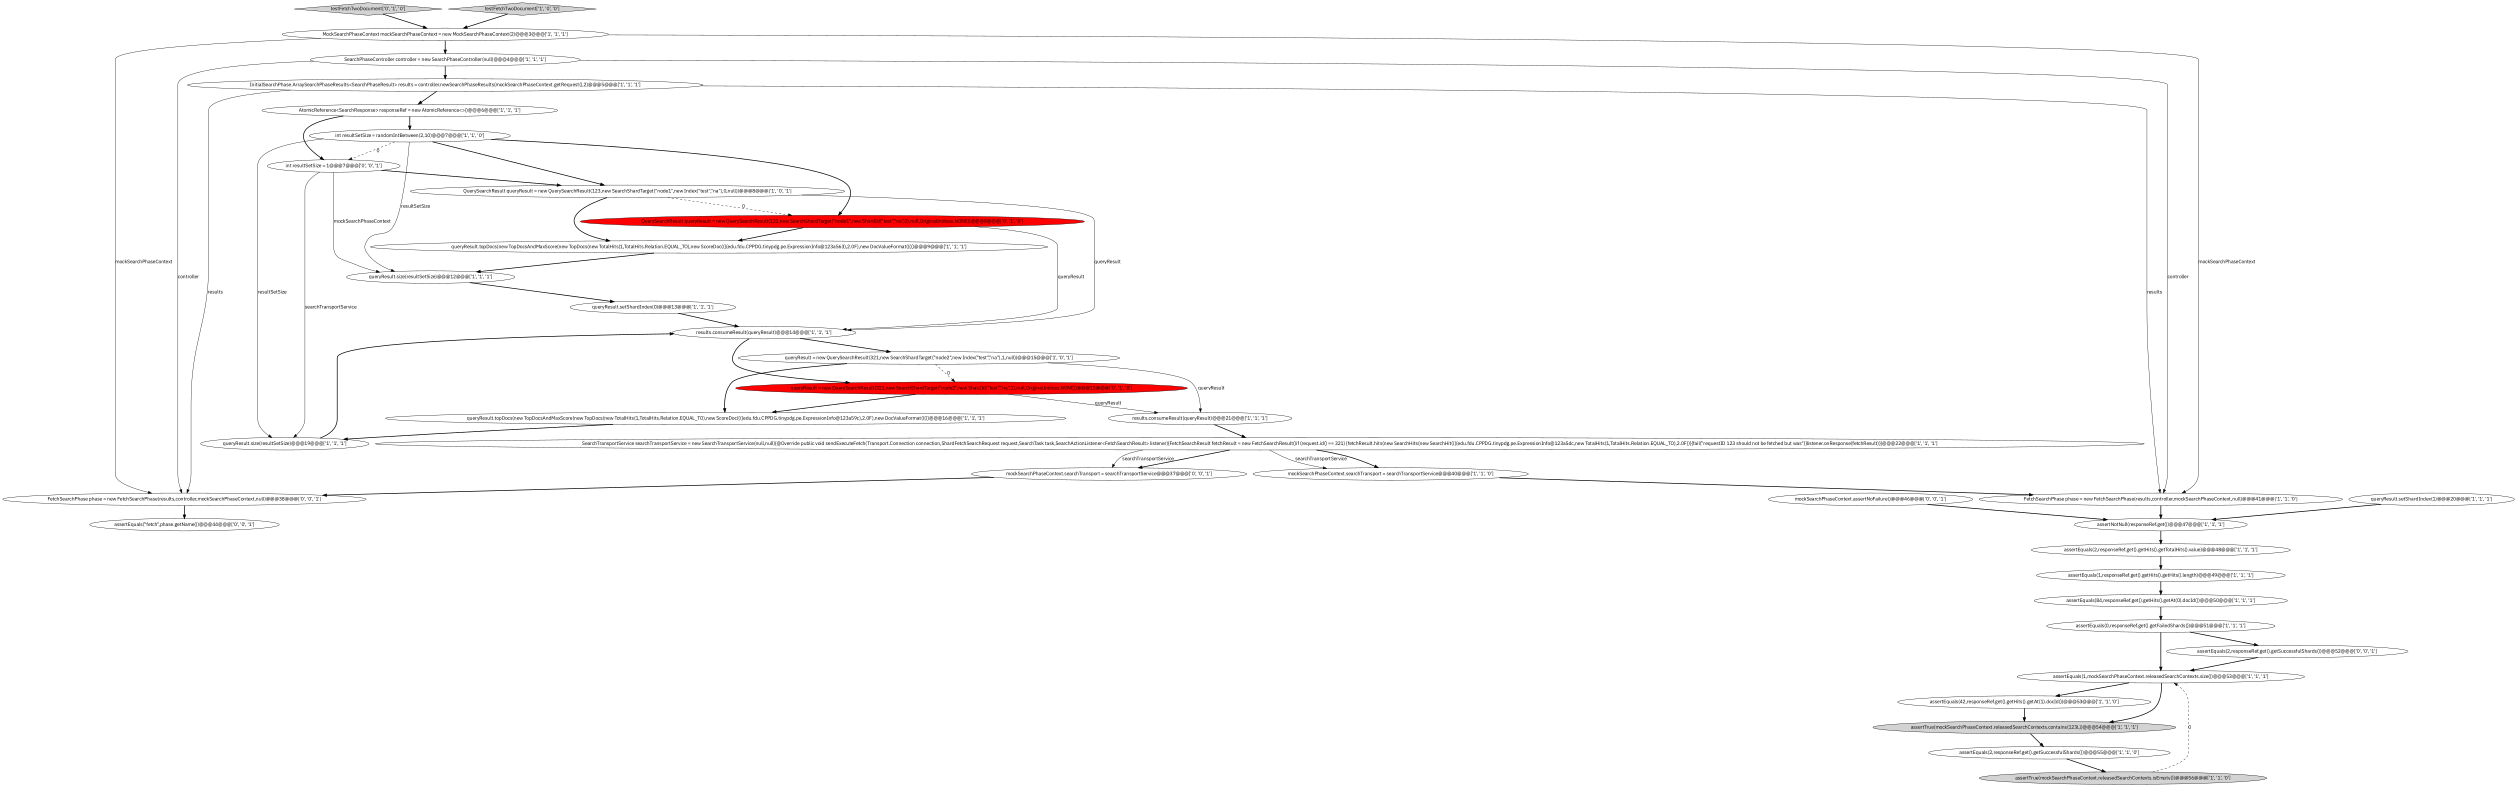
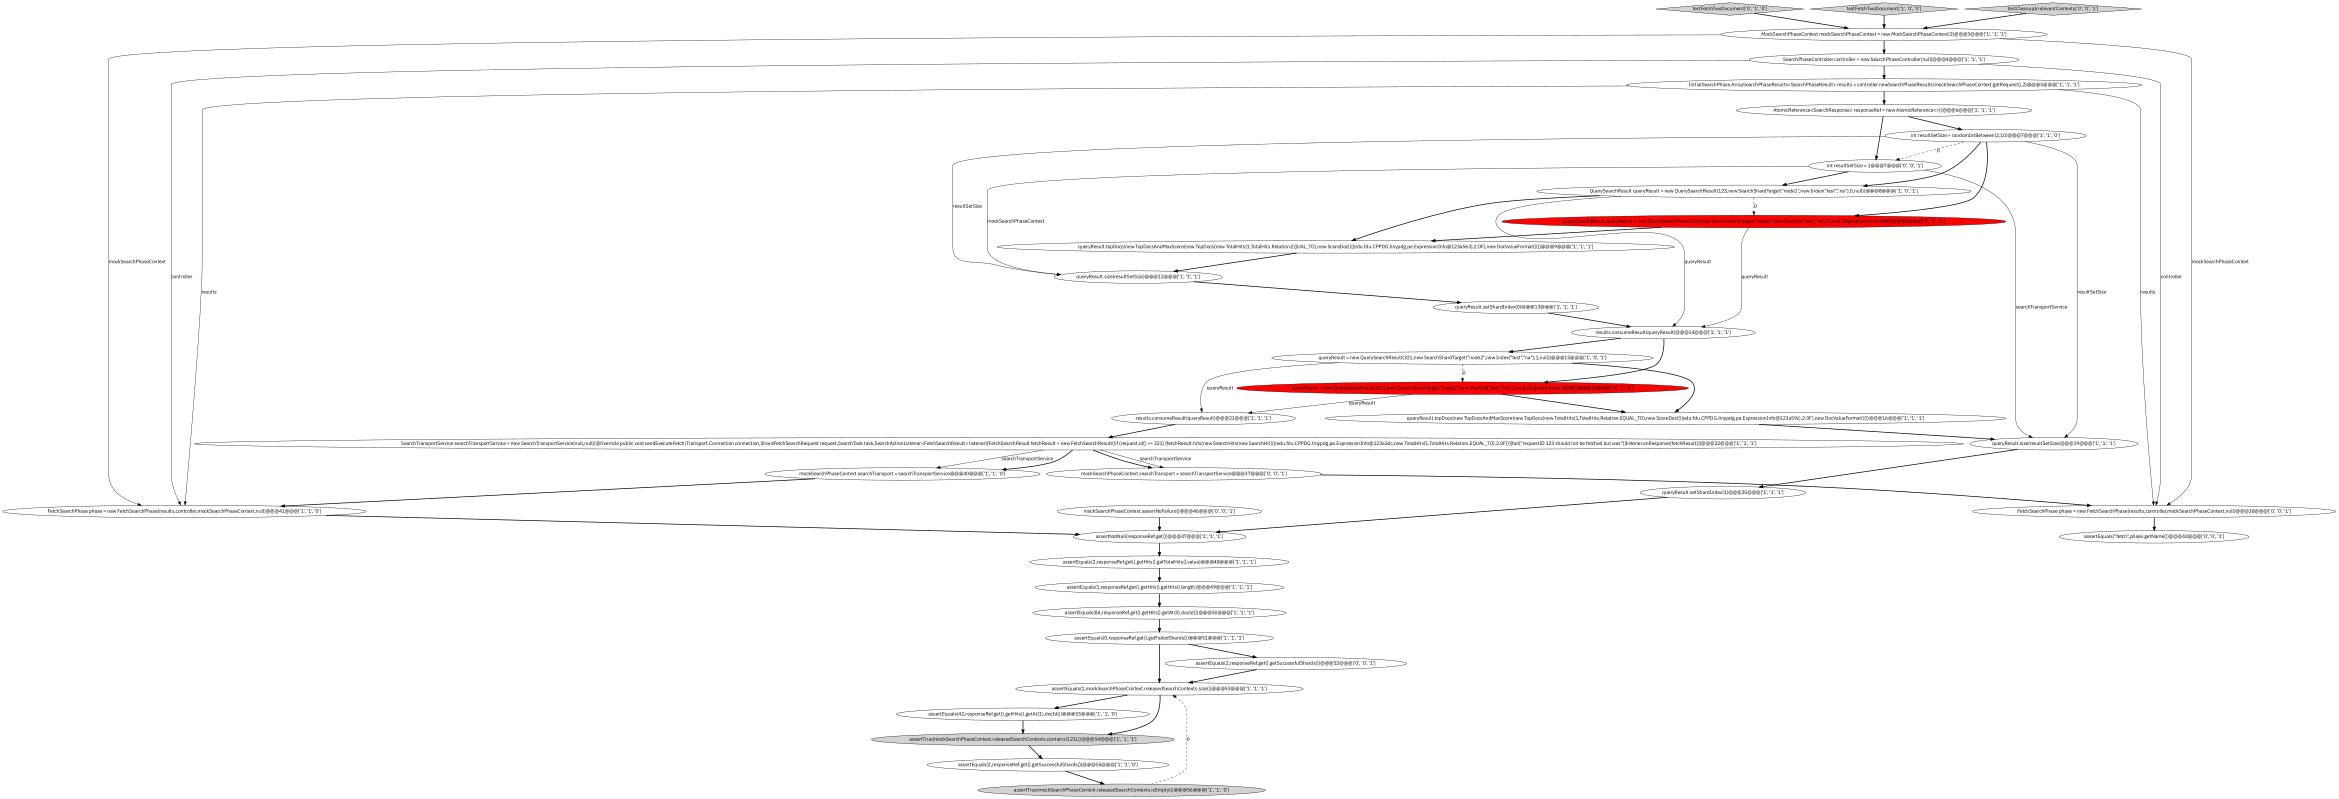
node "testCleanupIrrelevantContexts['0', '0', '1']": added
edge "queryResult.size(resultSetSize)@@@19@@@['1', '1', '1']" -> "results.consumeResult(queryResult)@@@14@@@['1', '1', '1']": now "queryResult.size(resultSetSize)@@@19@@@['1', '1', '1']" -> "queryResult.setShardIndex(1)@@@20@@@['1', '1', '1']"
